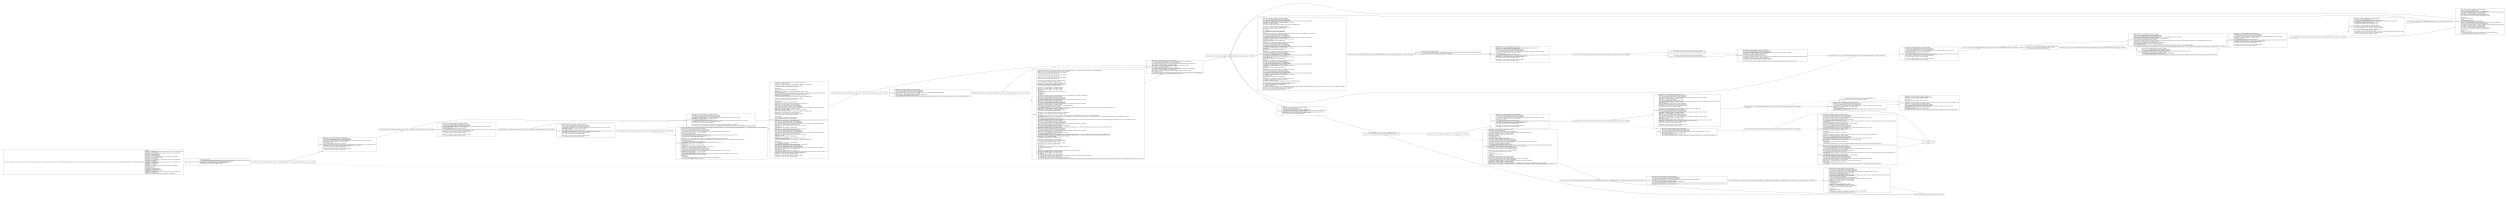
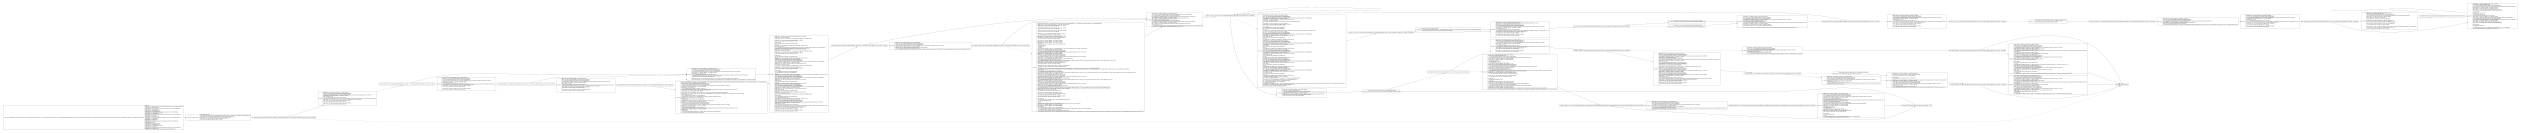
node "37: 0x024f": removed
node "57: 0x036e": added
